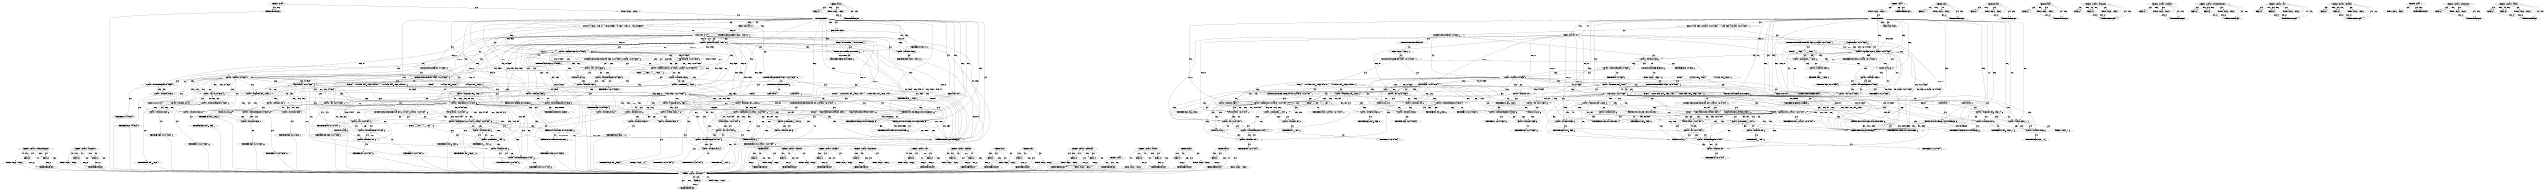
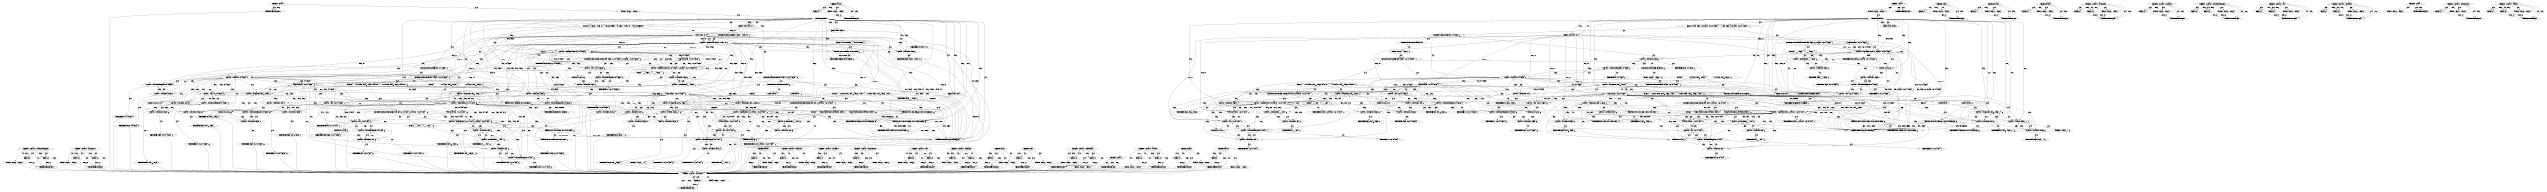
edge "(CONTROL_STRUCTURE,IF,if (*begin > strlen (str)))" -> "(<operator>.greaterThan,*begin > strlen (str))": now "(IDENTIFIER,begin,*begin > strlen (str))" -> "(<operator>.greaterThan,*begin > strlen (str))"
edge "(strlen,strlen (str))" -> "(IDENTIFIER,str,strlen (str))": label "DDG: end" -> "AST: "
